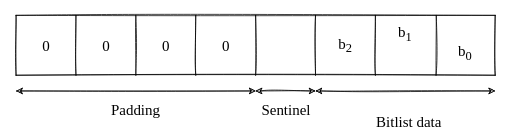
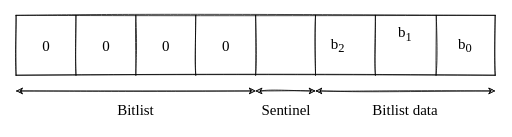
node "b2": moved (345, 45) -> (338, 45)
node "b0": moved (465, 53) -> (465, 45)
node "Padding": label "Padding" -> "Bitlist"
node "Bitlist data": moved (409, 121) -> (405, 110)
